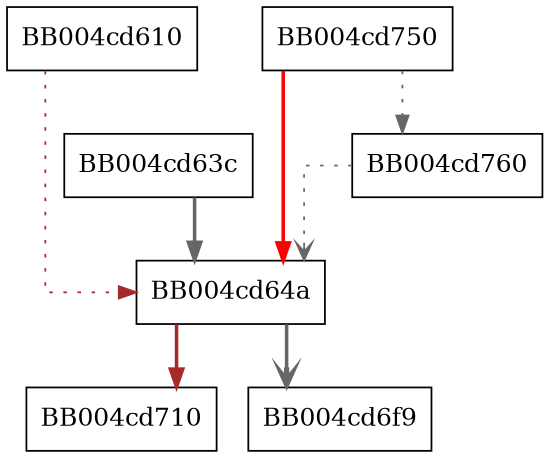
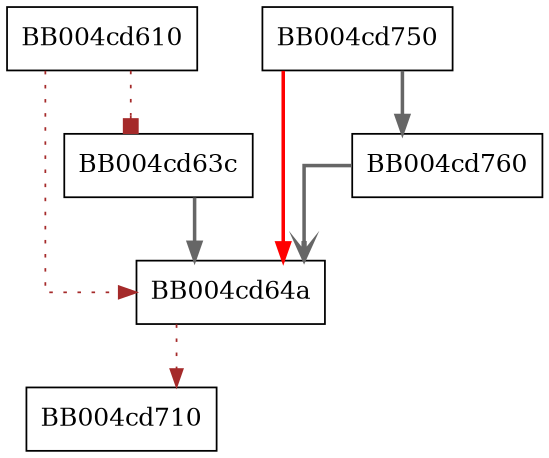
edge "BB004cd610" -> "BB004cd63c": added
edge "BB004cd750" -> "BB004cd760": style dotted -> bold
edge "BB004cd760" -> "BB004cd64a": style dotted -> bold
edge "BB004cd64a" -> "BB004cd710": style bold -> dotted
node "BB004cd6f9": removed
